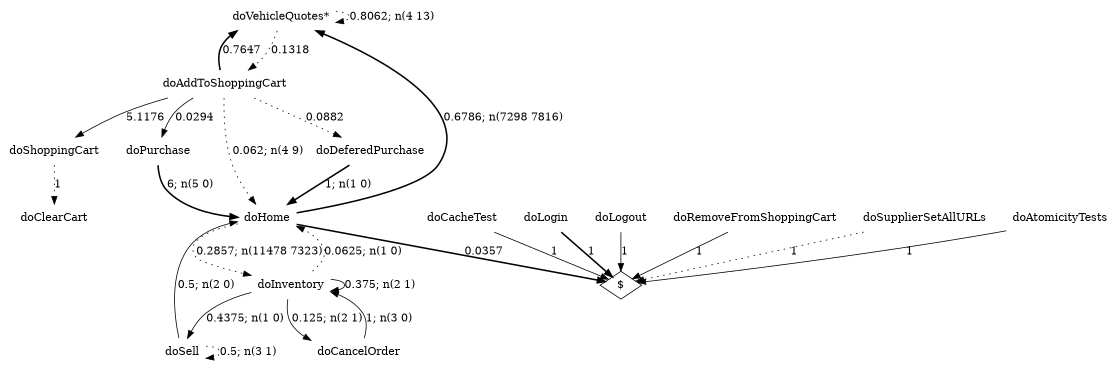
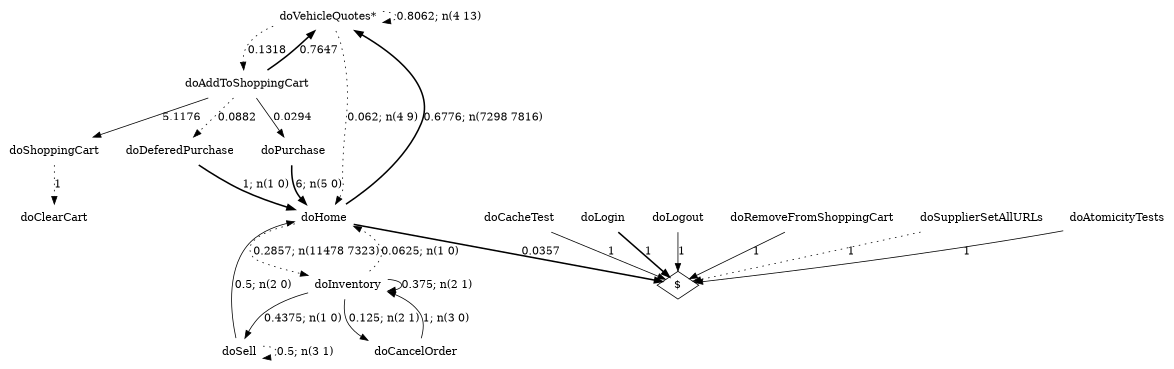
edge "doHome" -> "doVehicleQuotes*": label "0.6786; n(7298 7816)" -> "0.6776; n(7298 7816)"
edge "doAddToShoppingCart" -> "doHome": now "doVehicleQuotes*" -> "doHome"
